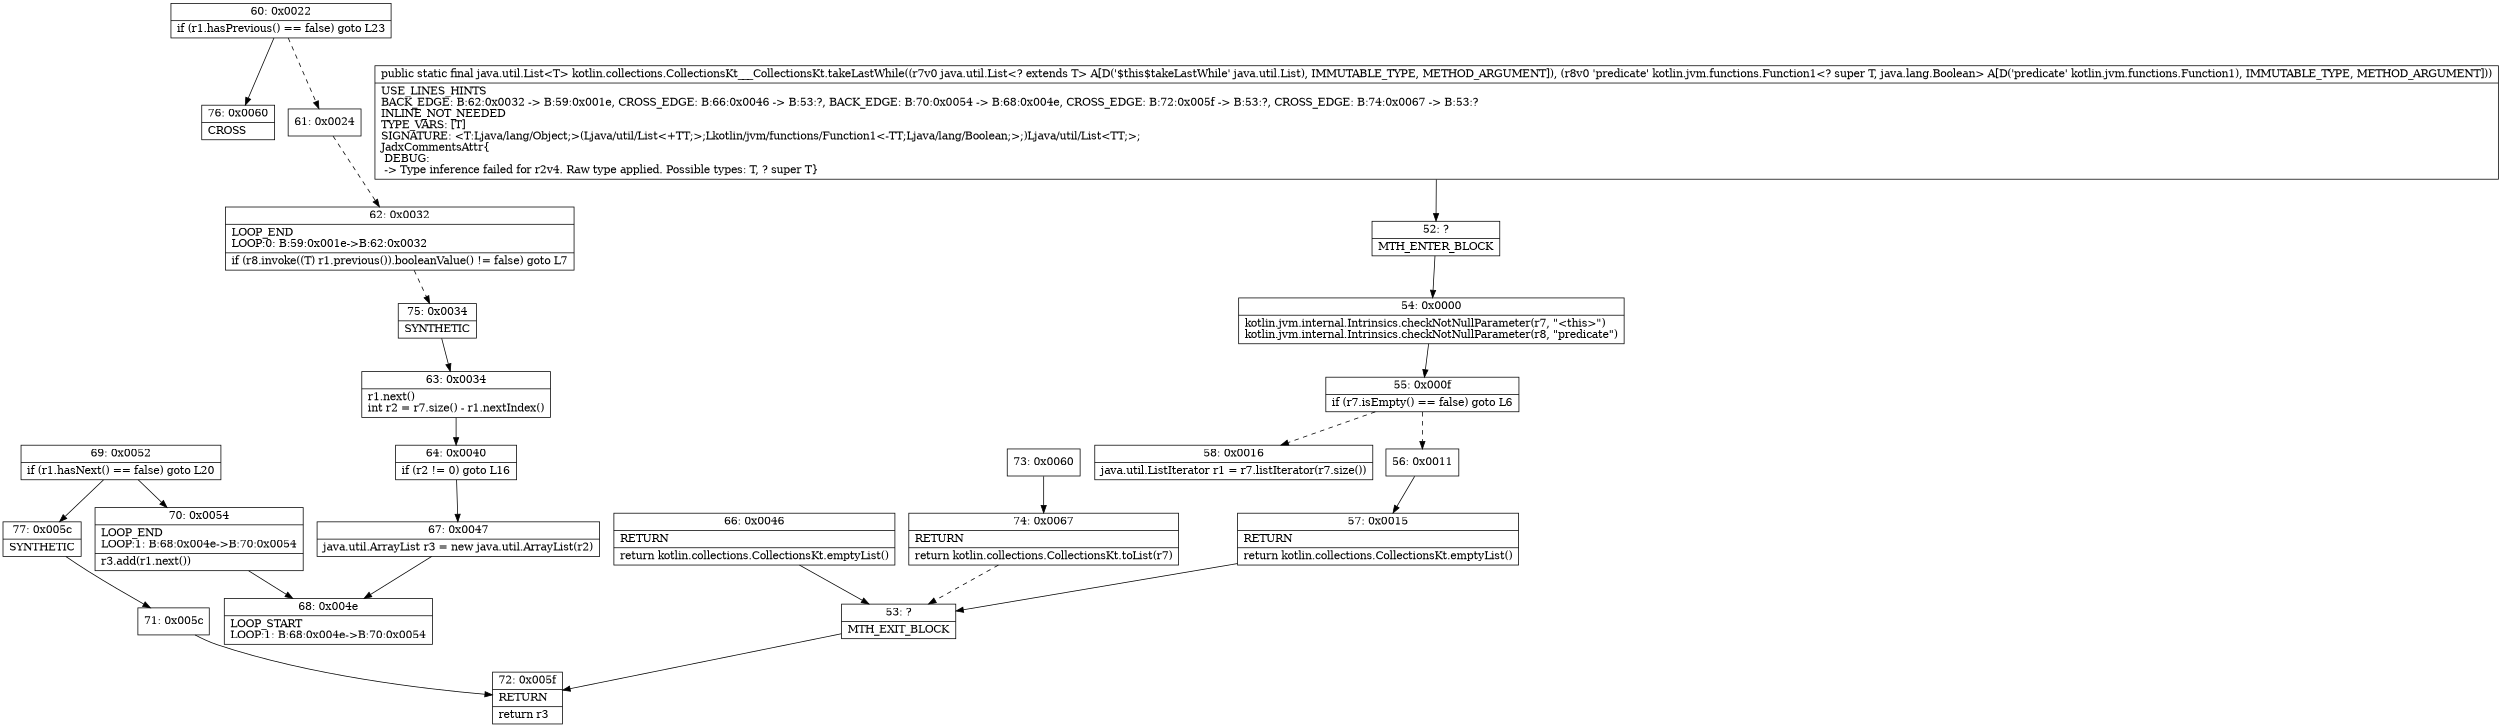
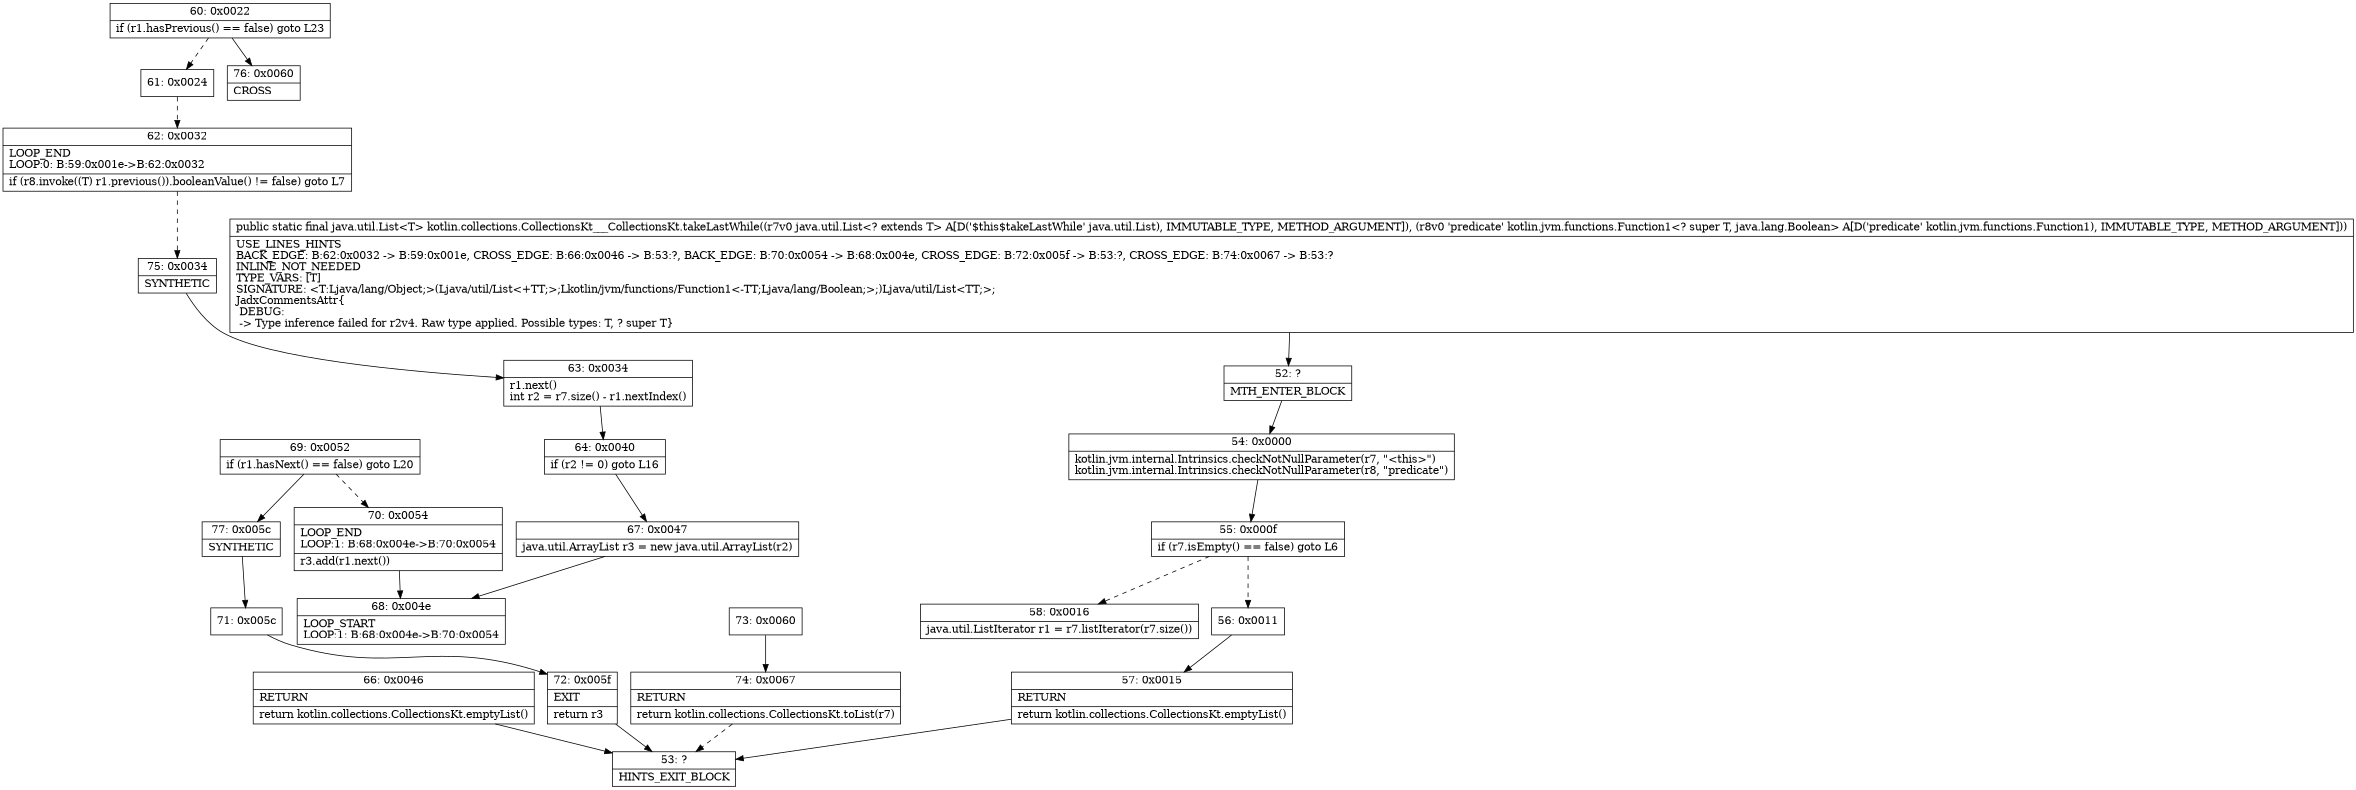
edge "69: 0x0052" -> "70: 0x0054": style solid -> dashed
node "53: ?": text "MTH_EXIT_BLOCK" -> "HINTS_EXIT_BLOCK"
edge "53: ?" -> "72: 0x005f": reversed
node "72: 0x005f": text "RETURN" -> "EXIT"
